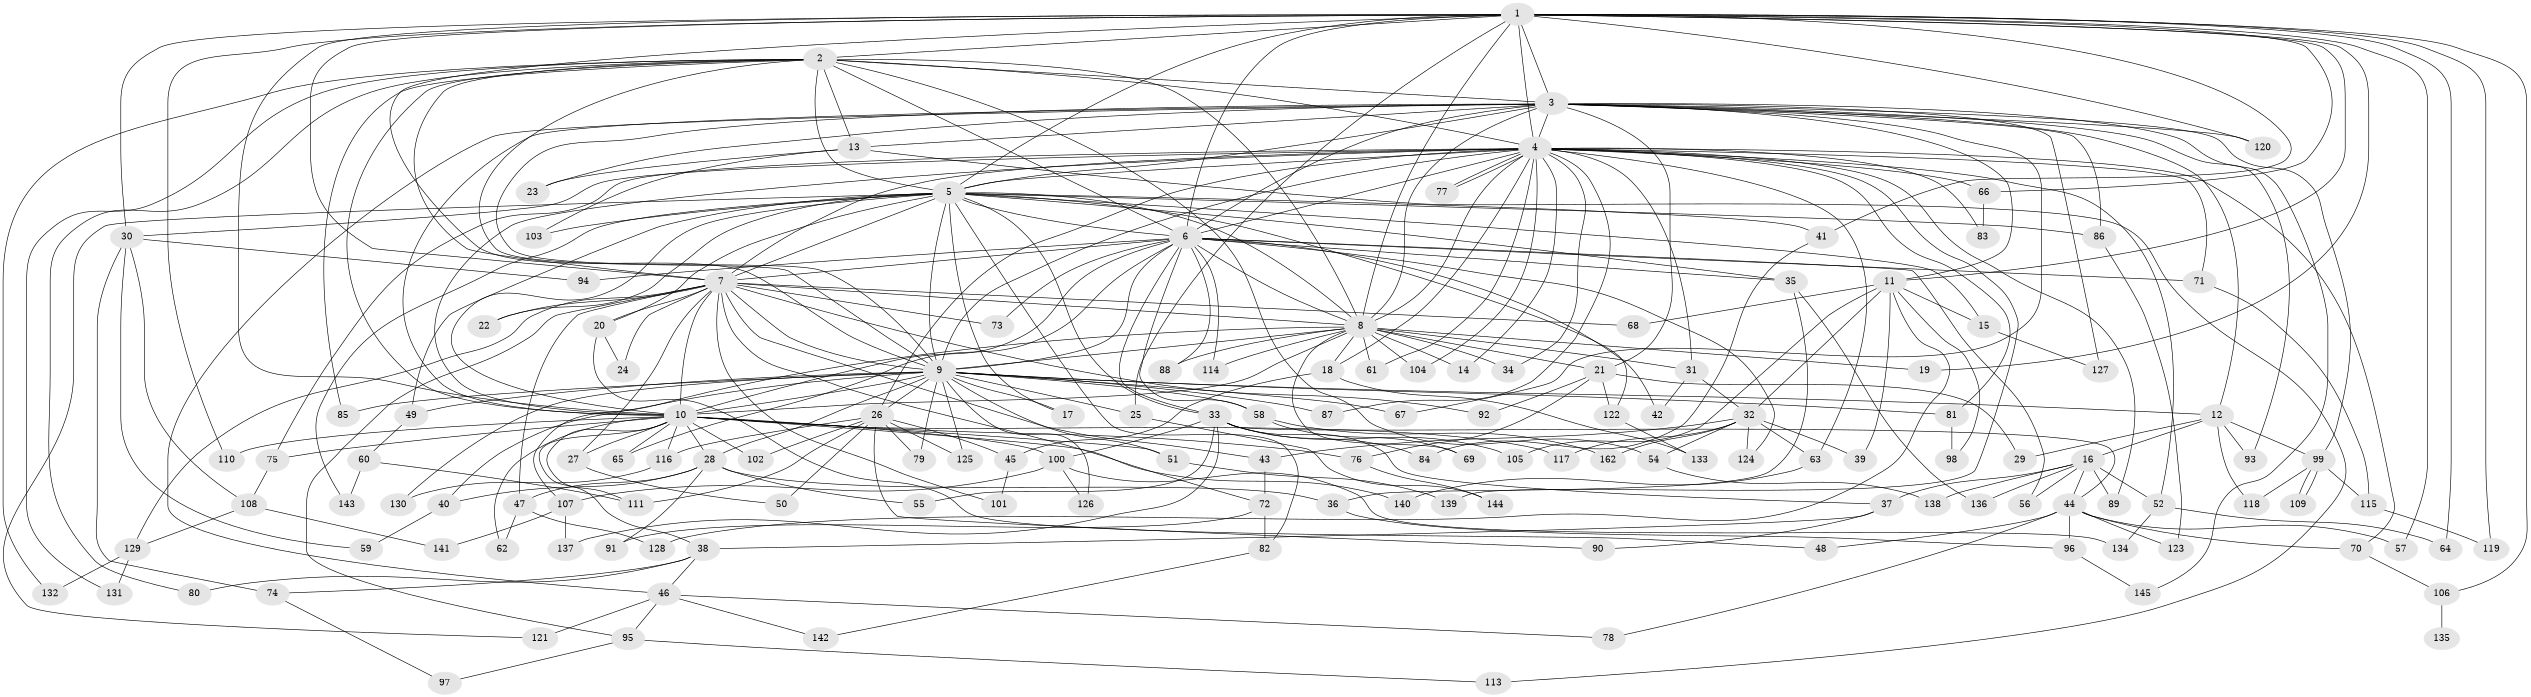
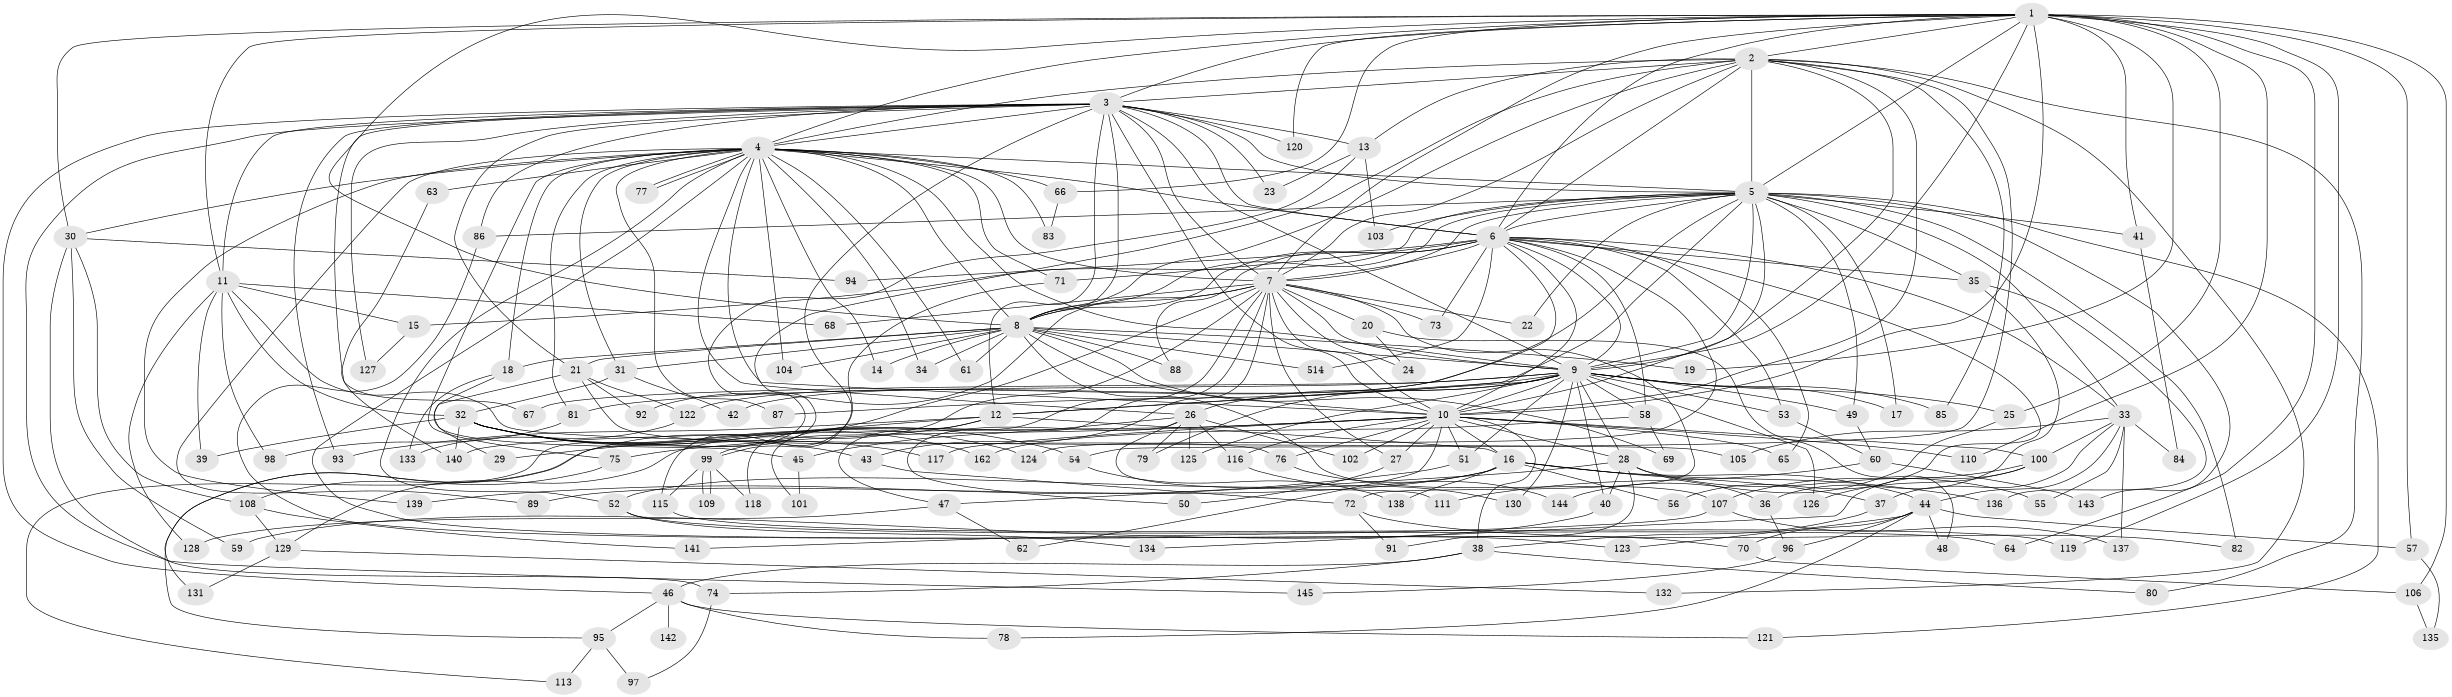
edge "3" -- "7": added
edge "5" -- "20": now "5" -- "12"
node "114": label "114" -> "514"
node "53": added
edge "32" -- "63": now "32" -- "140"
edge "10" -- "111": now "10" -- "16"
node "90": removed
edge "57" -- "135": added
edge "82" -- "142": removed
